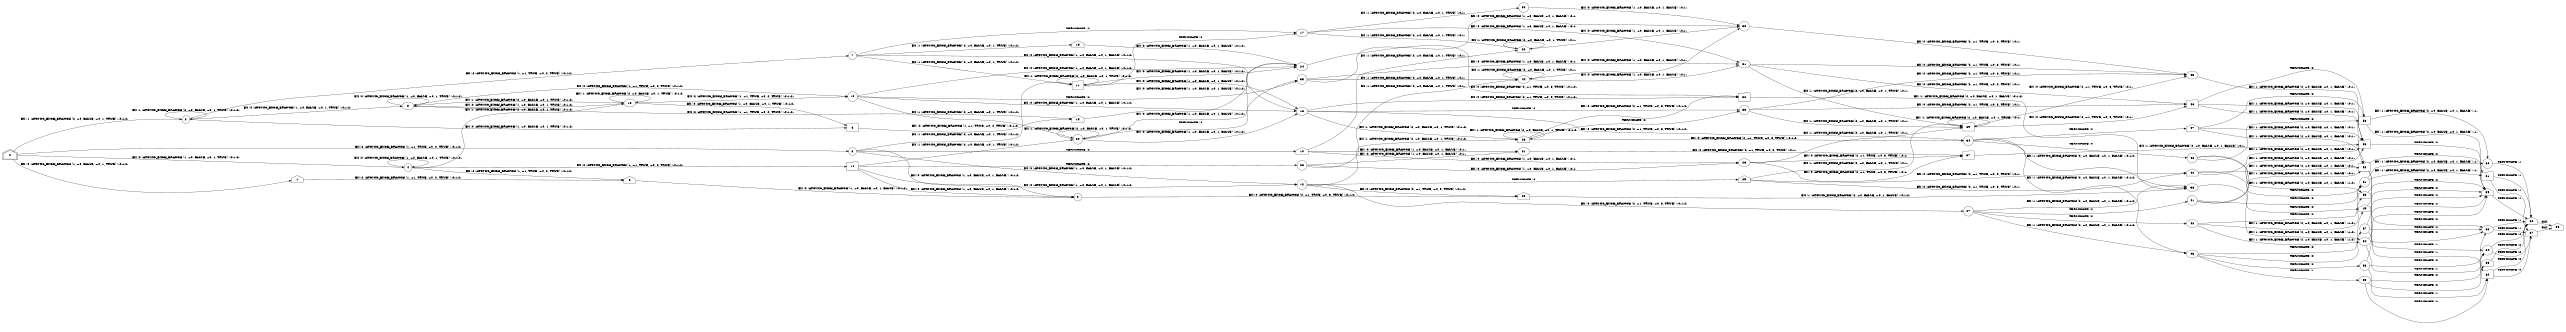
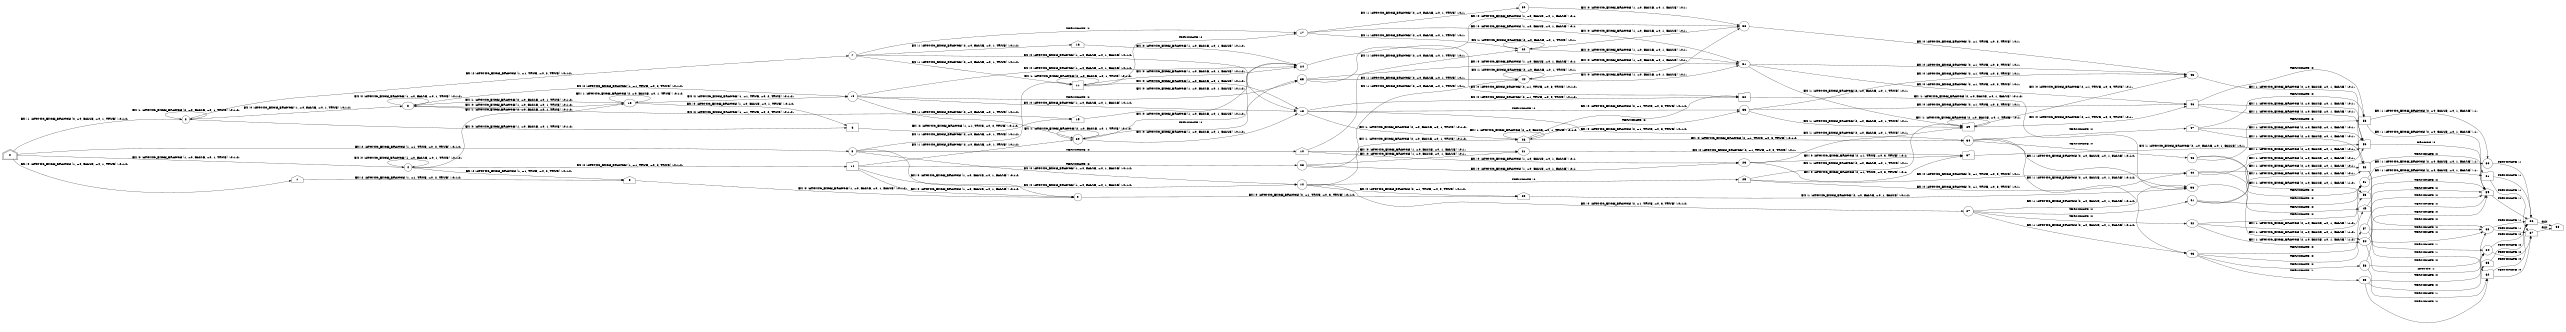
edge "22" -> "31": added, label "EX !0 !ATOMIC_EXCH_BRANCH (1, +0, FALSE, +0, 1, FALSE) !:0:1:"
edge "50" -> "59": label "TERMINATE !0" -> "BRANCH !0"
edge "54" -> "64": label "TERMINATE !1" -> "ATOMIC !1"
